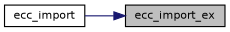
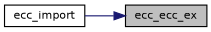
node "ecc_import_ex": label "ecc_import_ex" -> "ecc_ecc_ex"
